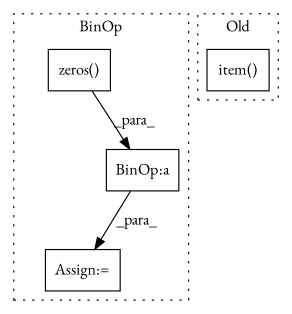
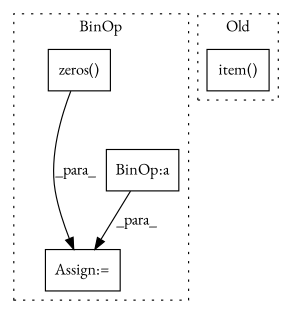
edge "zeros()" -> "BinOp:a": now "zeros()" -> "Assign:="
